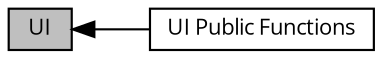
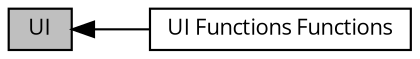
node "UI Public Functions": label "UI Public Functions" -> "UI Functions Functions"
